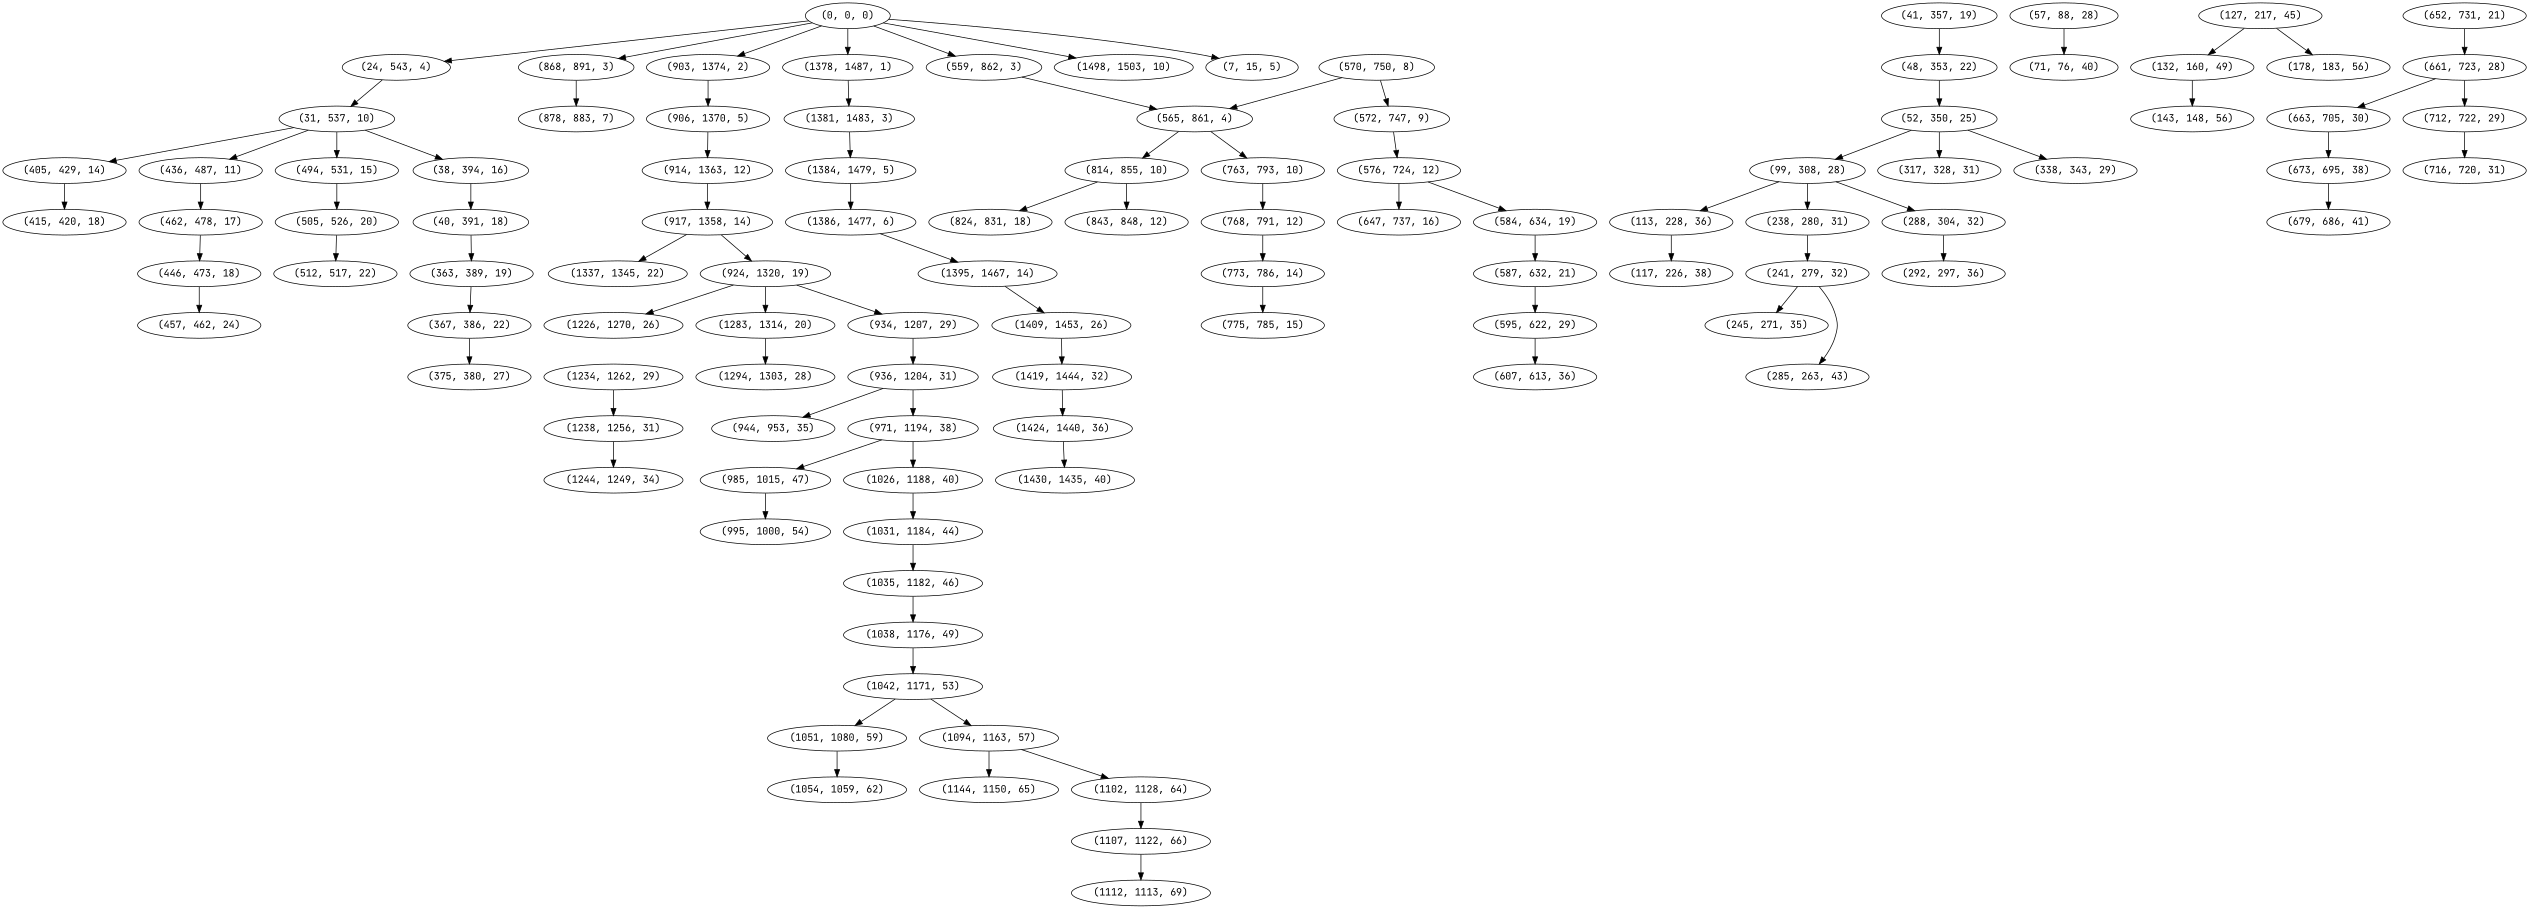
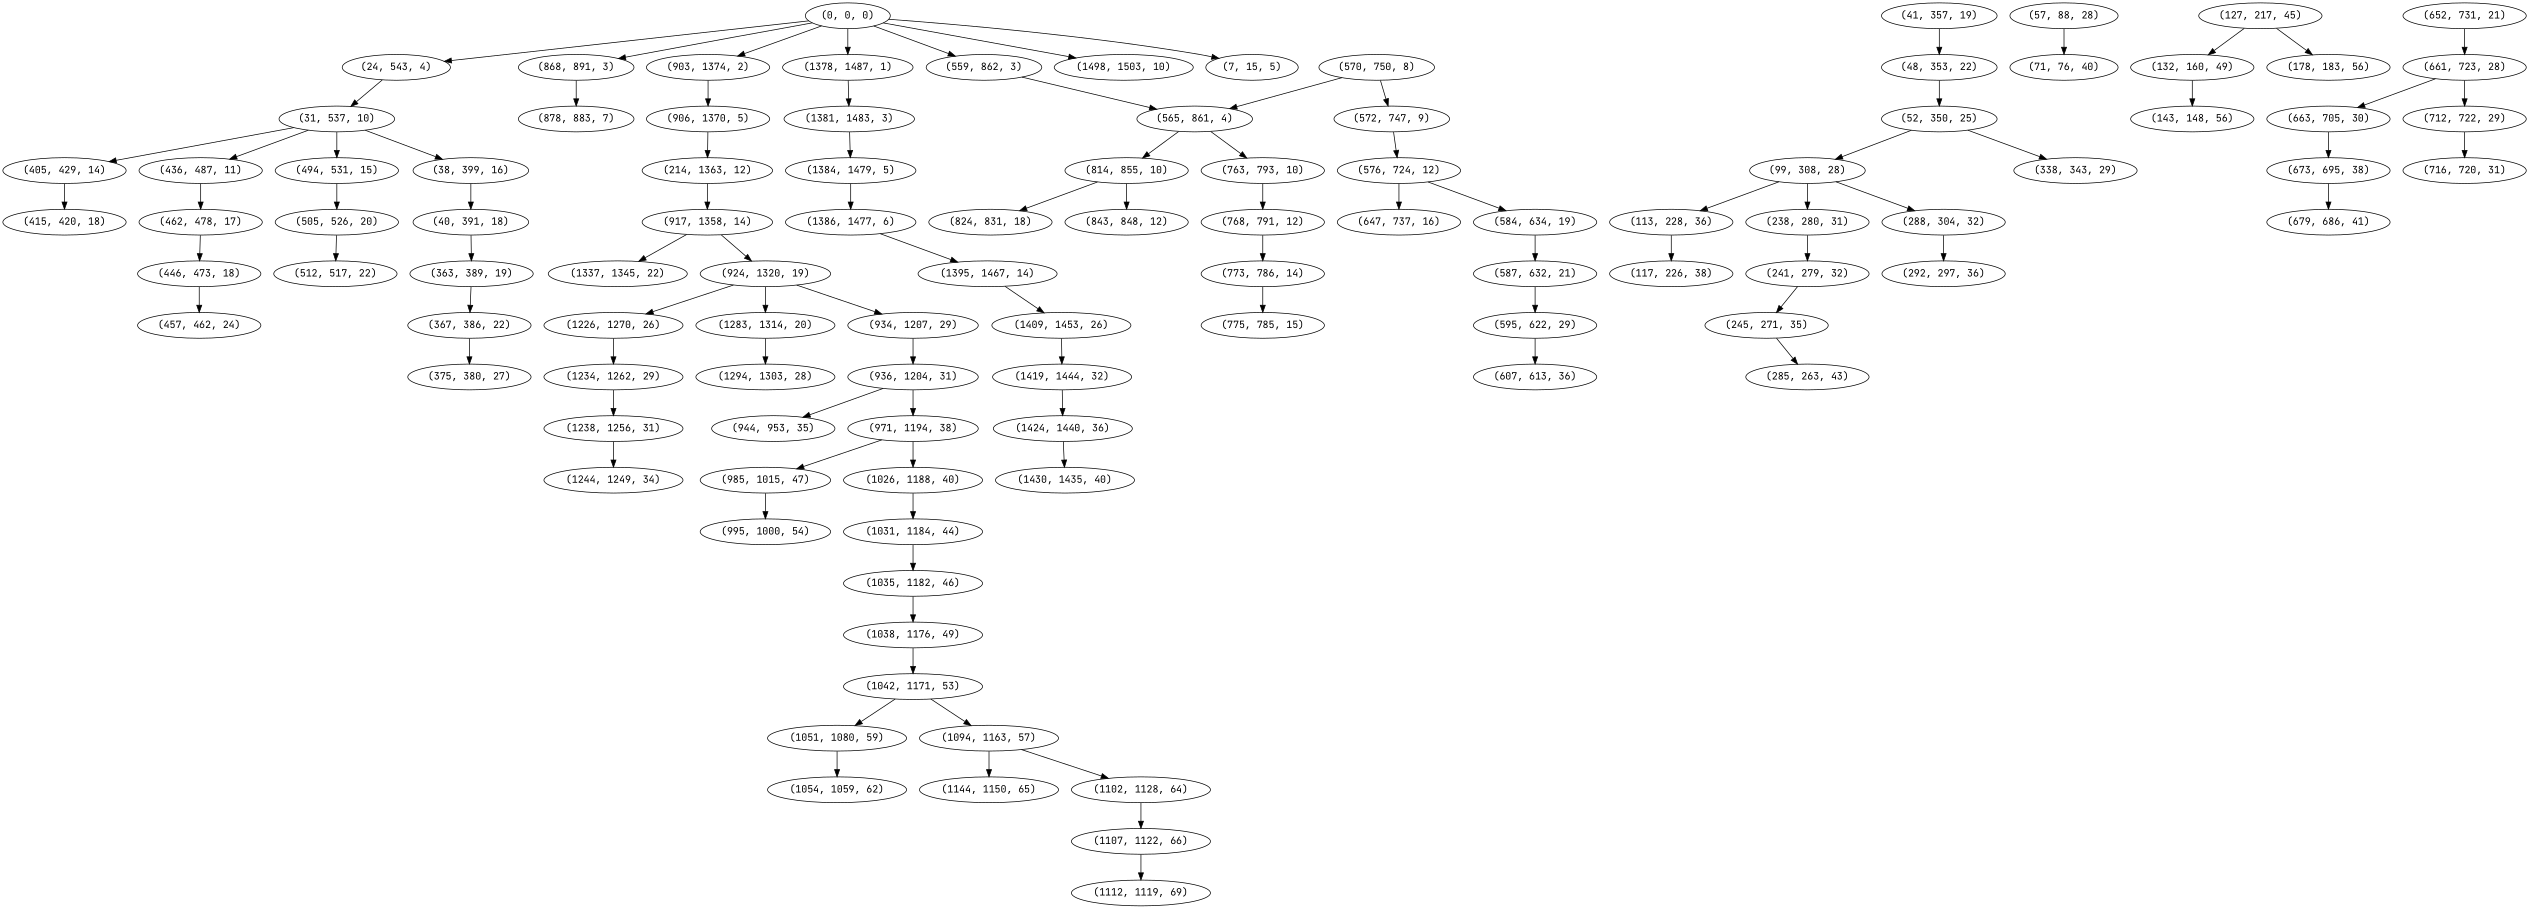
node "(38, 394, 16)": label "(38, 394, 16)" -> "(38, 399, 16)"
node "(914, 1363, 12)": label "(914, 1363, 12)" -> "(214, 1363, 12)"
node "(317, 328, 31)": removed
edge "(241, 279, 32)" -> "(285, 263, 43)": now "(245, 271, 35)" -> "(285, 263, 43)"
edge "(1226, 1270, 26)" -> "(1234, 1262, 29)": added
node "(1112, 1113, 69)": label "(1112, 1113, 69)" -> "(1112, 1119, 69)"
